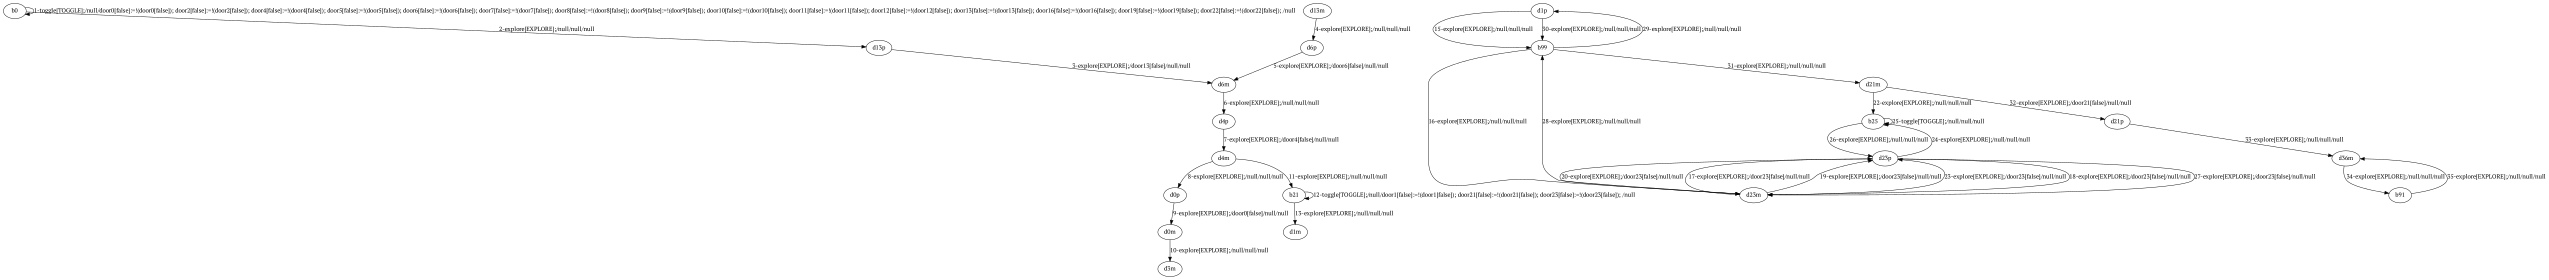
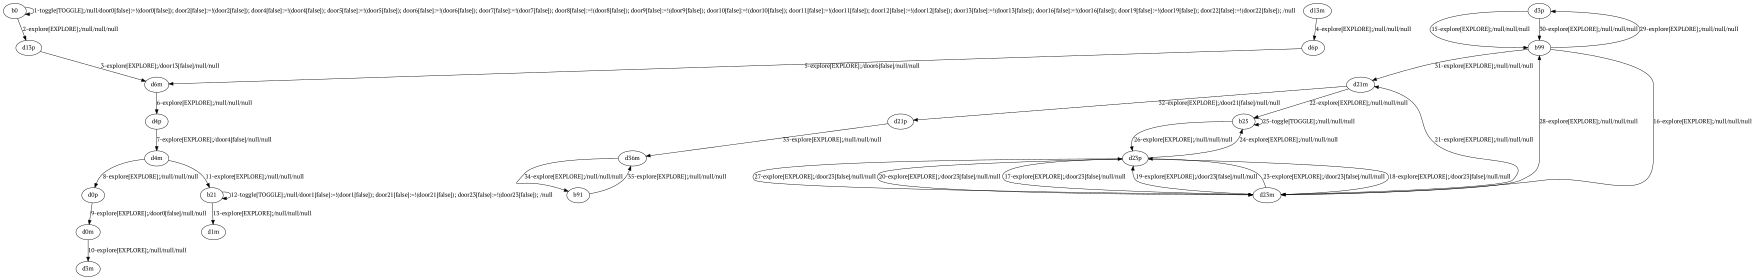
node "d1p": label "d1p" -> "d3p"
edge "d23m" -> "d21m": added, label "21-explore[EXPLORE];/null/null/null"
